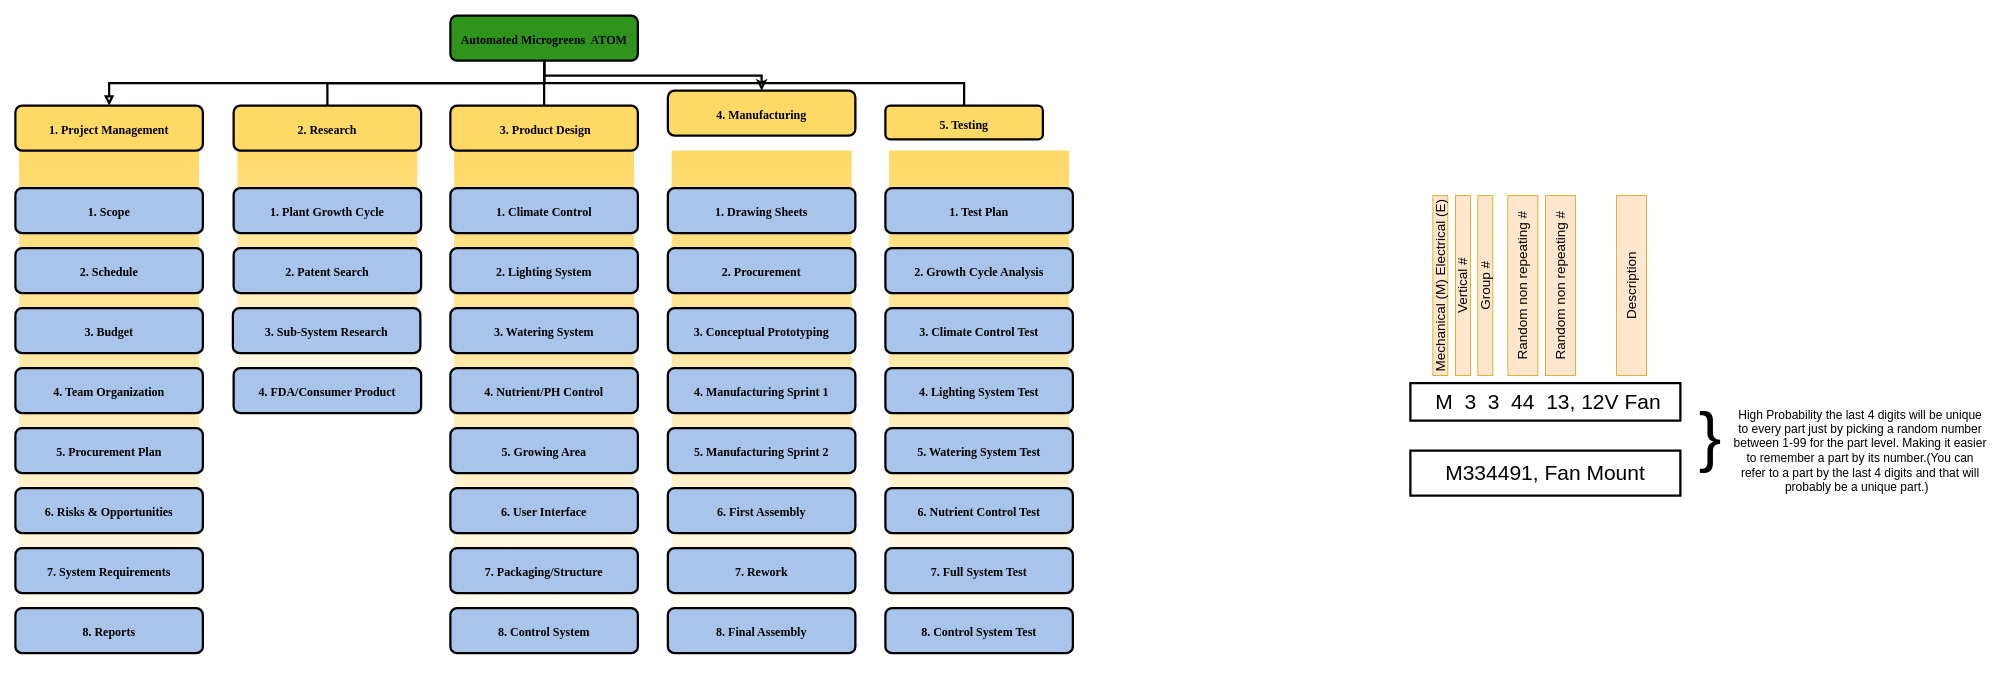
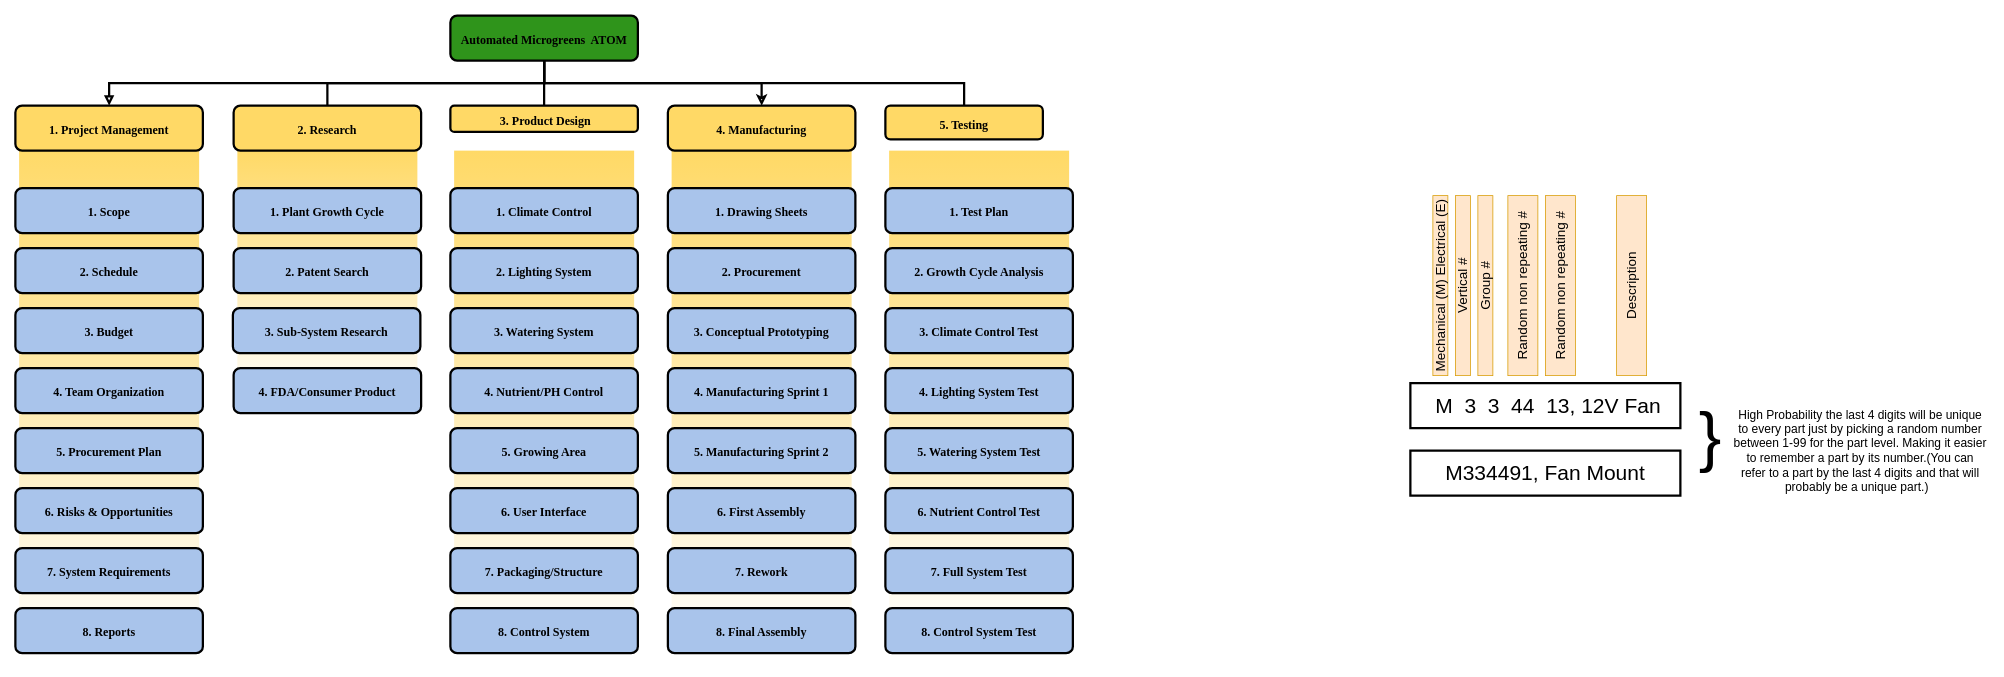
node "4. Manufacturing": moved (762, 113) -> (762, 128)
node "3. Product Design": size 188x45 -> 188x26
node "M 3 3 44 13, 12V Fan": size 270x38 -> 270x45
